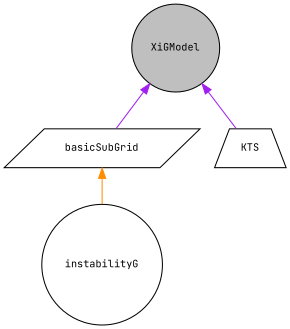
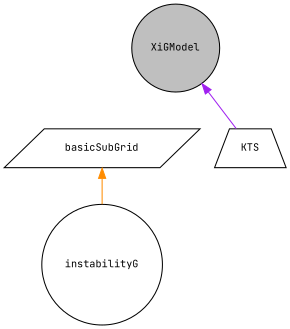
edge "basicSubGrid" -> "XiGModel": removed
